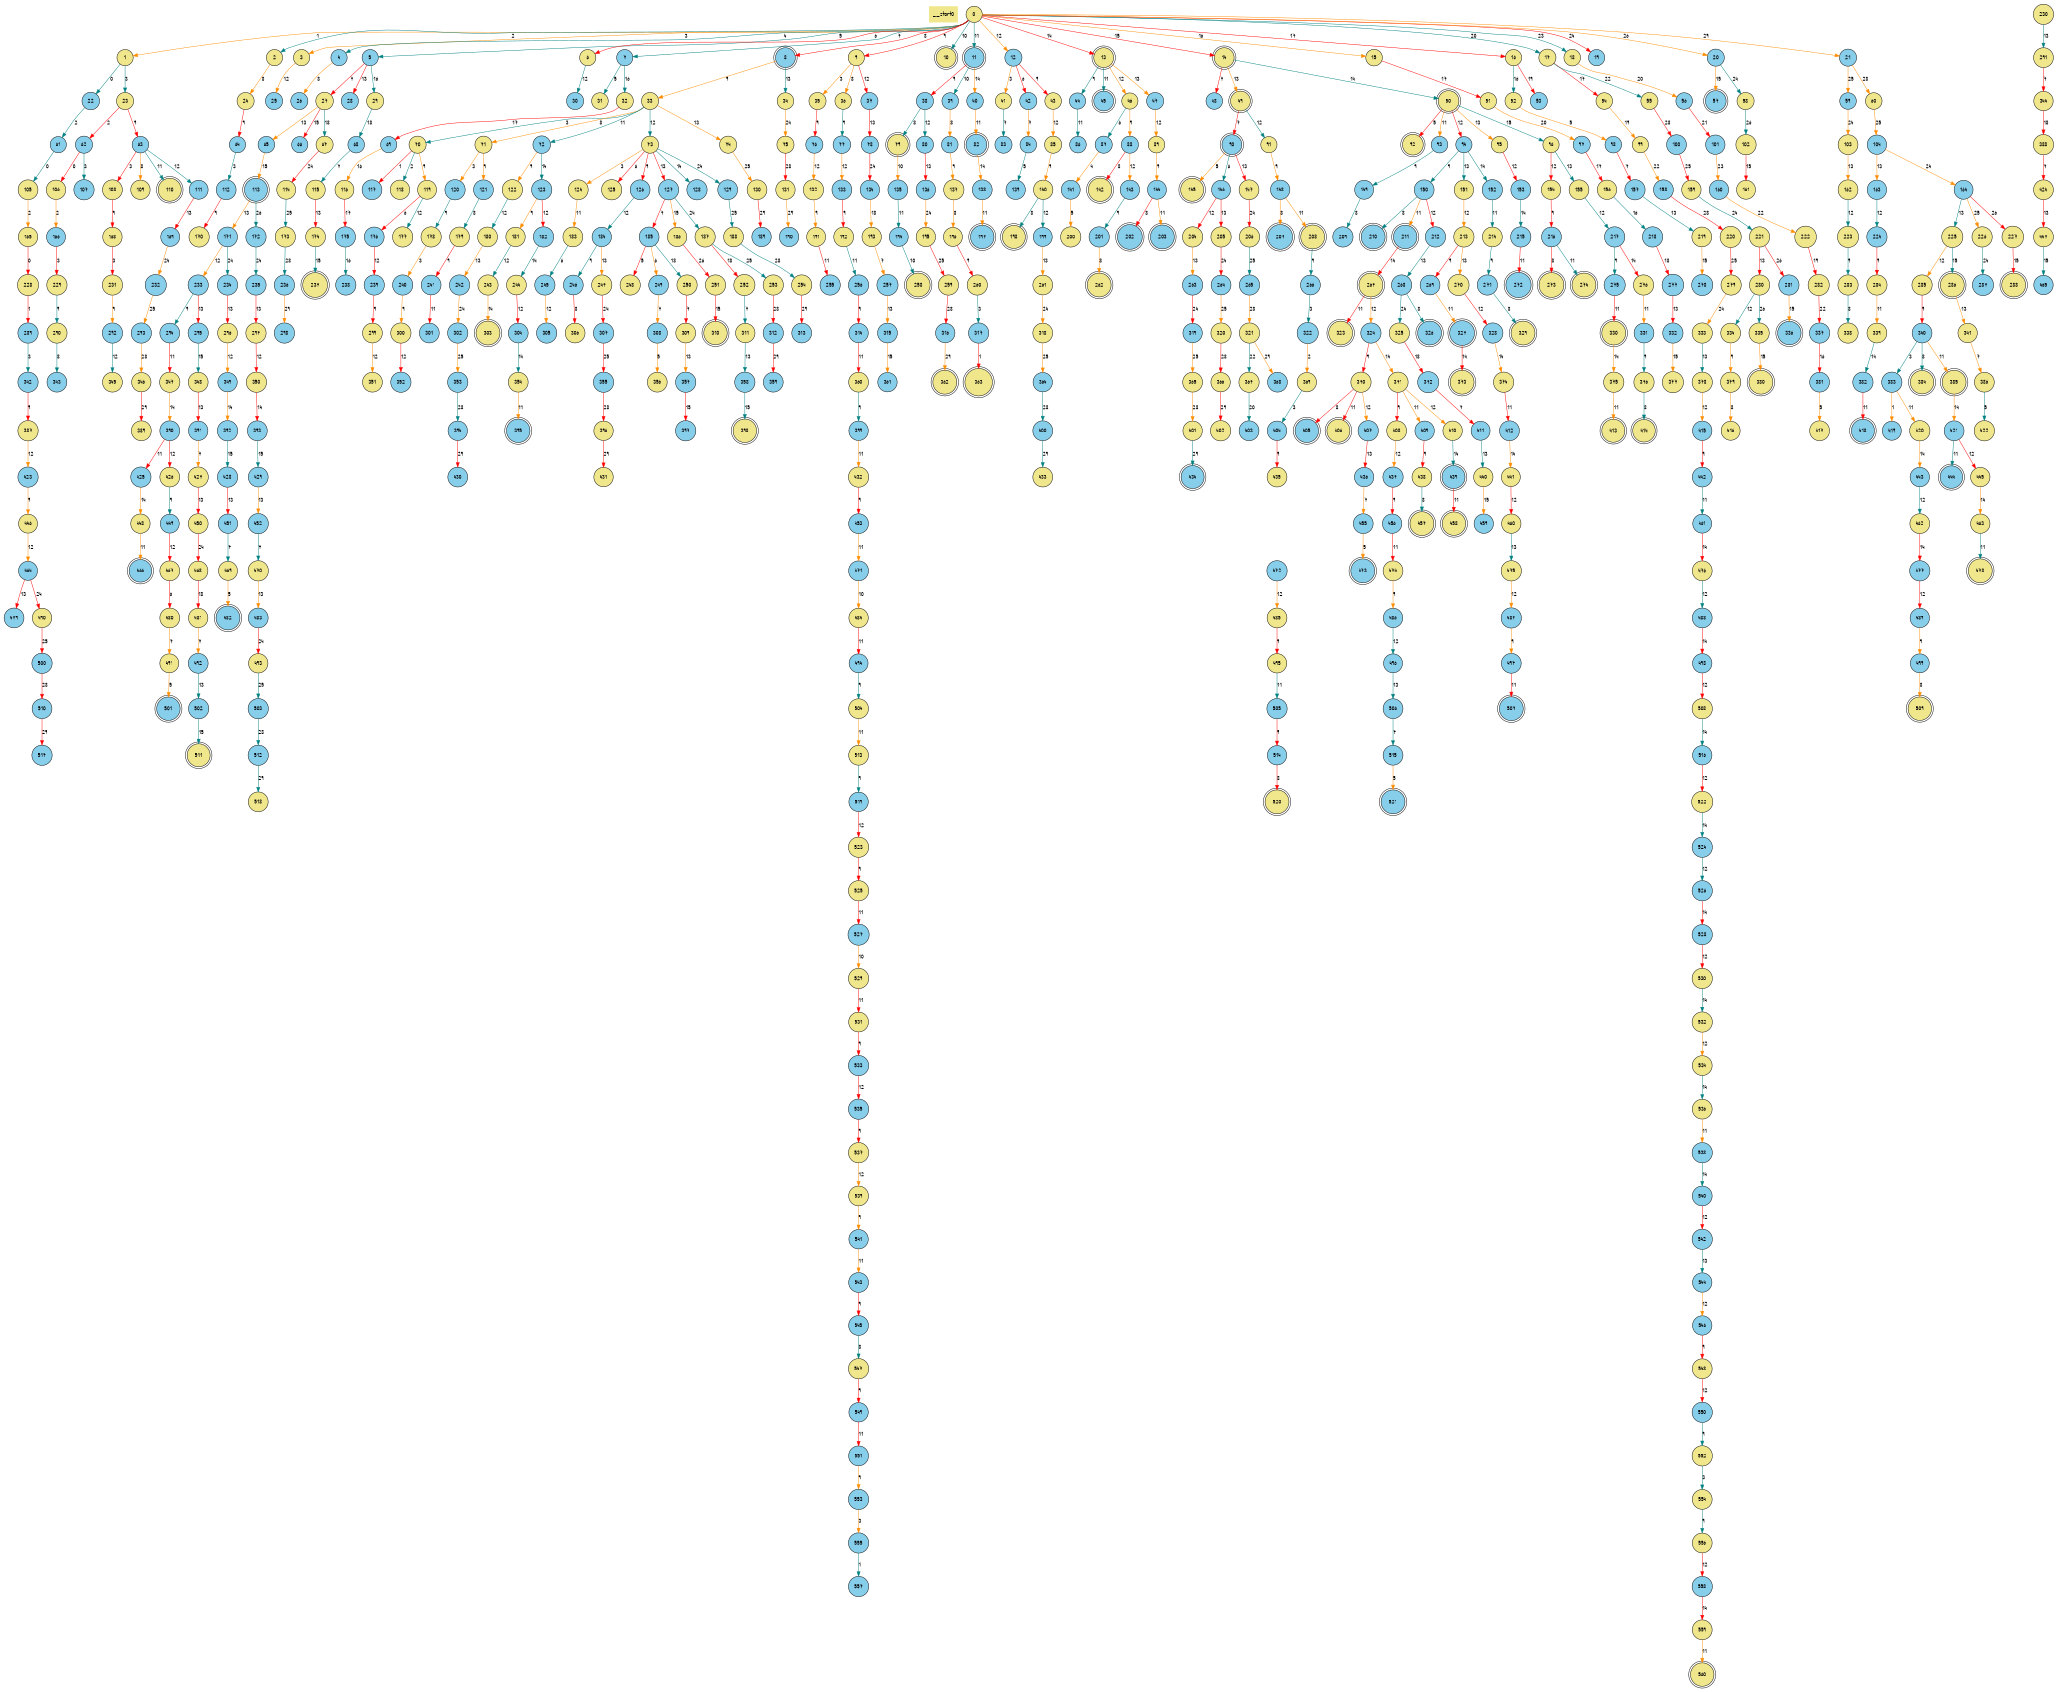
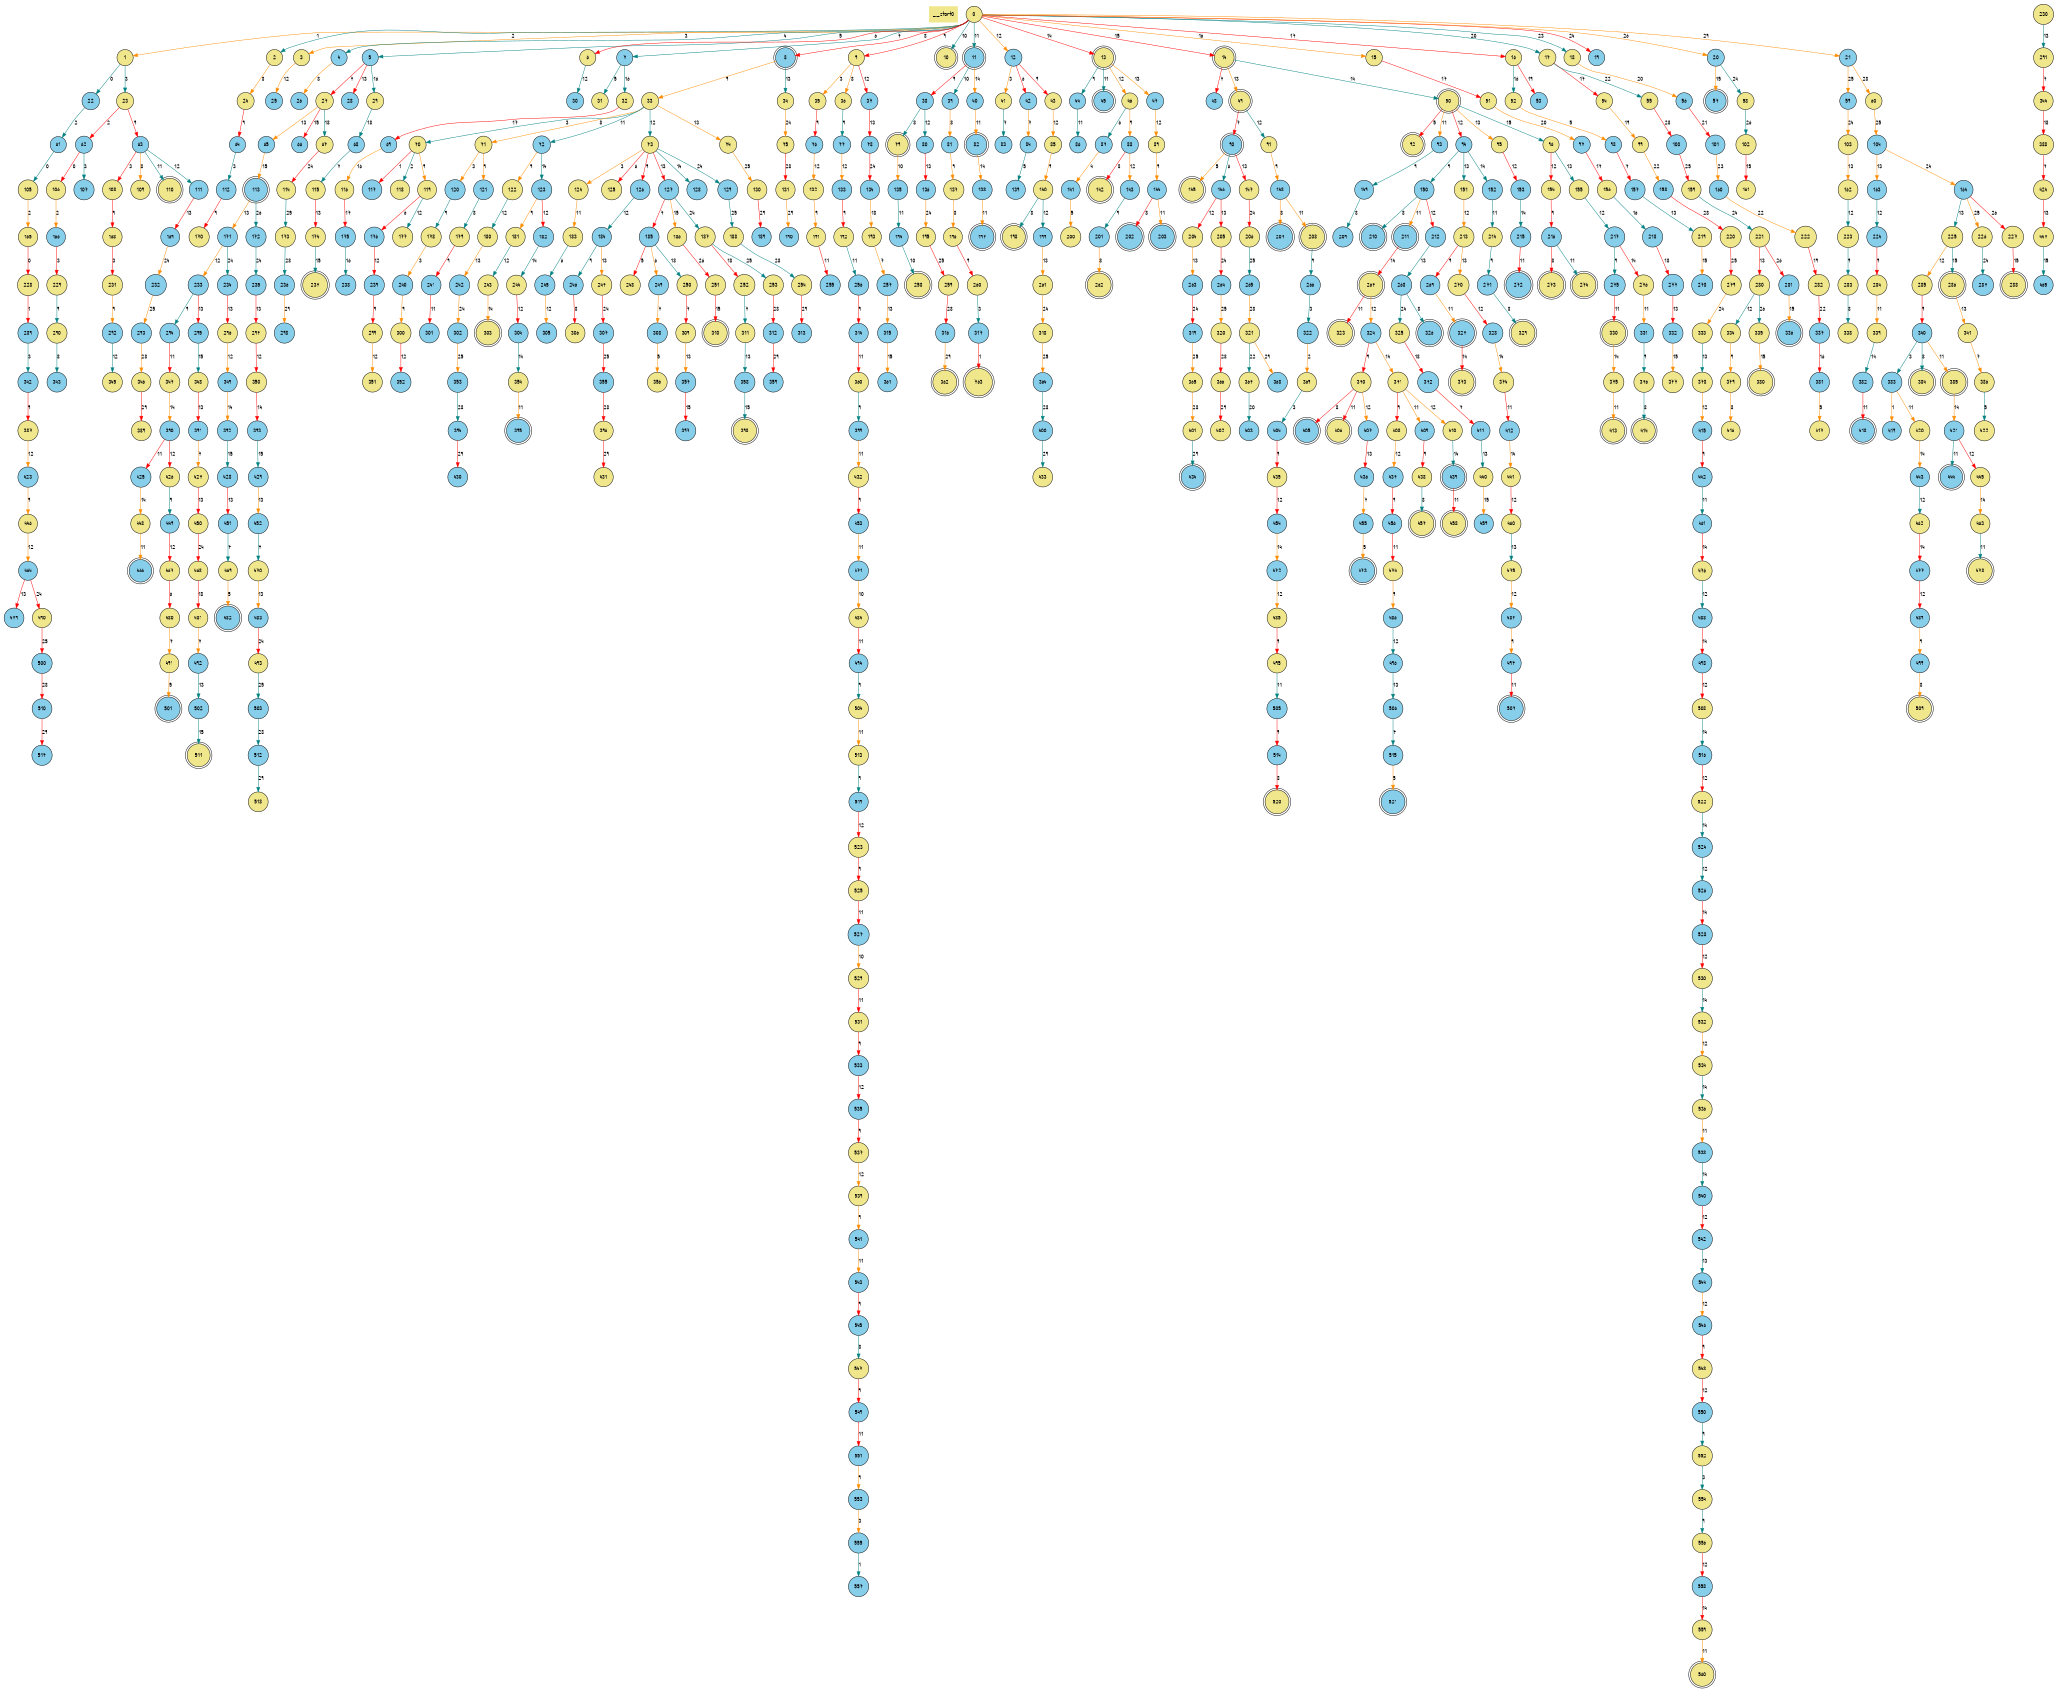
node "363": label "363" -> "763"
node "454": added
